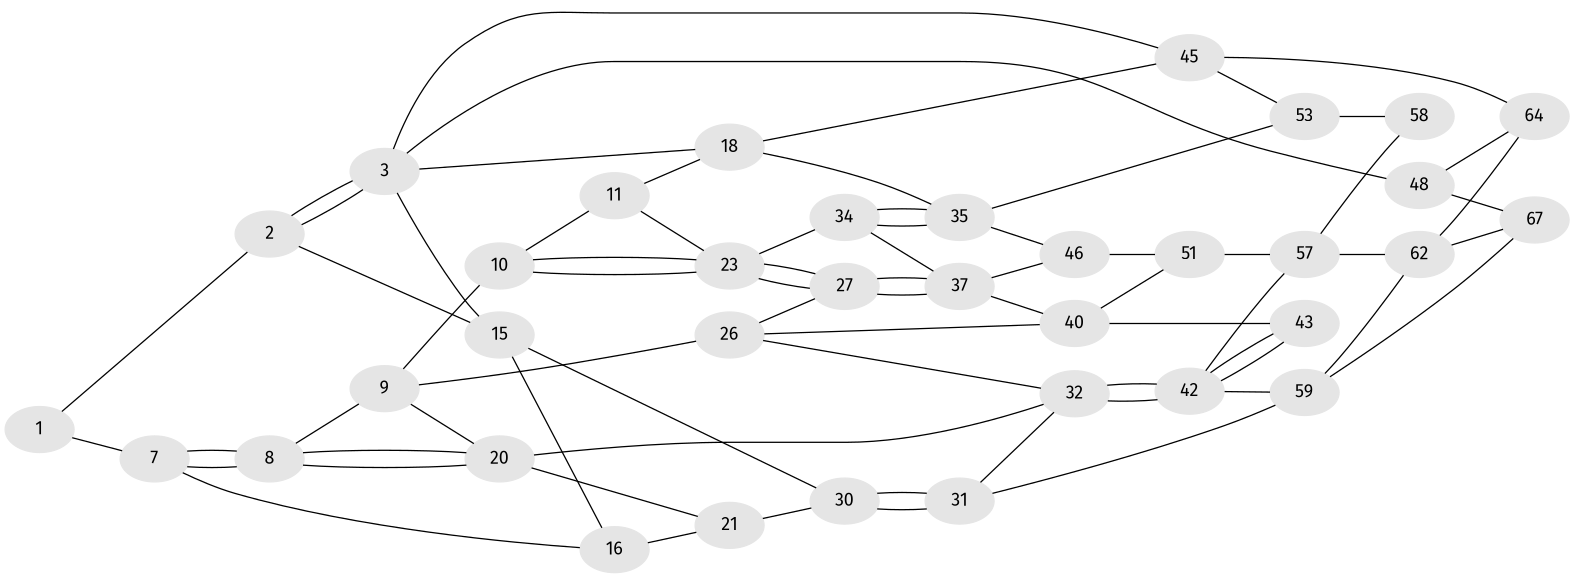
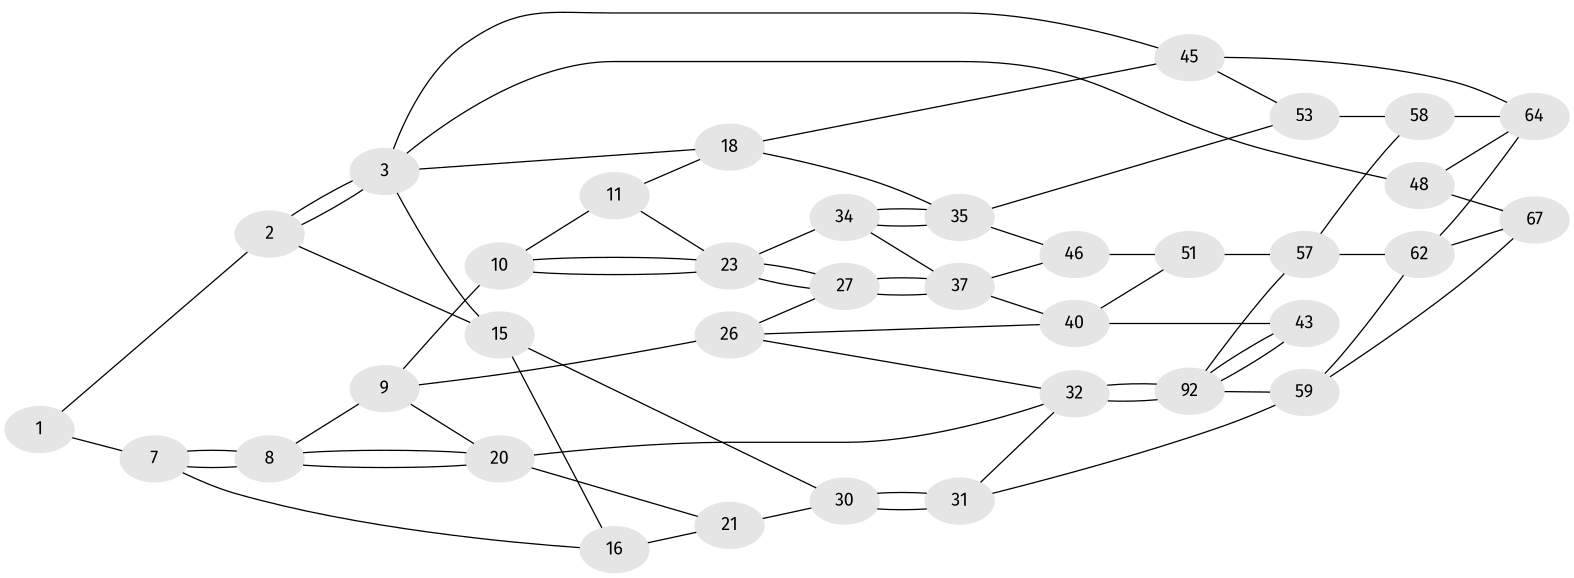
edge "58" -- "64": added
node "42": label "42" -> "92"
